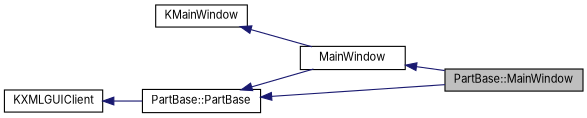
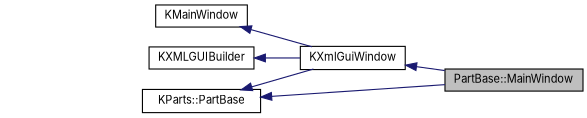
node "KXMLGUIBuilder": added
node "MainWindow": label "MainWindow" -> "KXmlGuiWindow"
node "KXMLGUIClient": removed
node "PartBase::PartBase": label "PartBase::PartBase" -> "KParts::PartBase"
